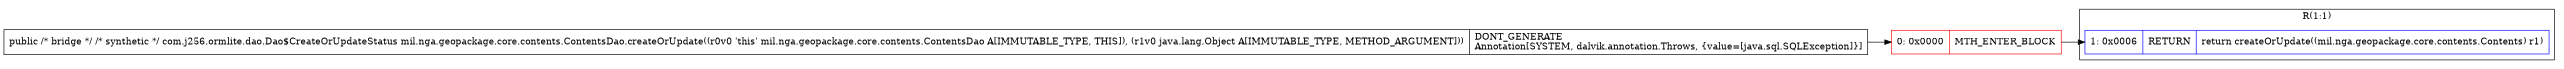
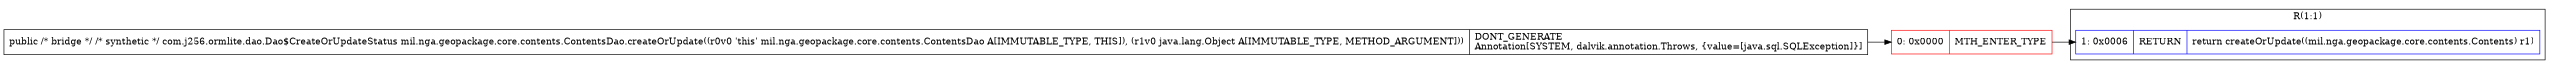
node "0: 0x0000": text "MTH_ENTER_BLOCK" -> "MTH_ENTER_TYPE"
